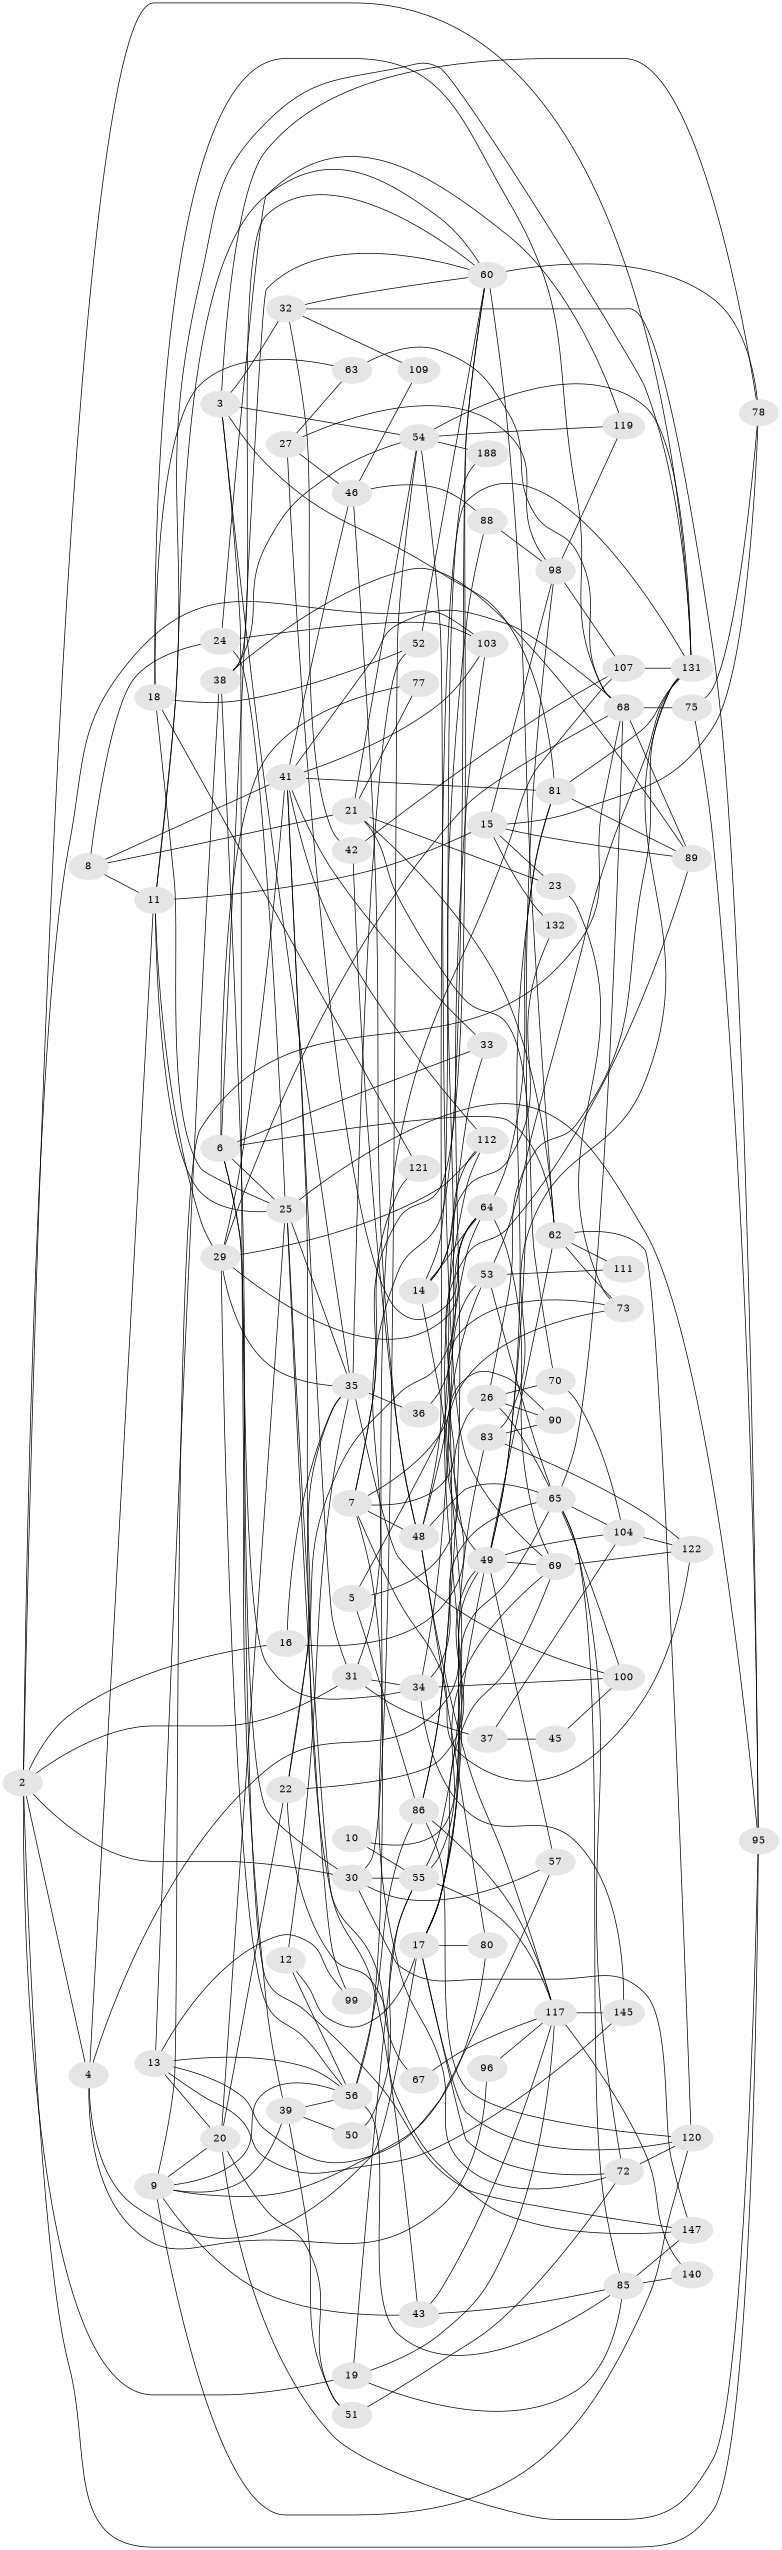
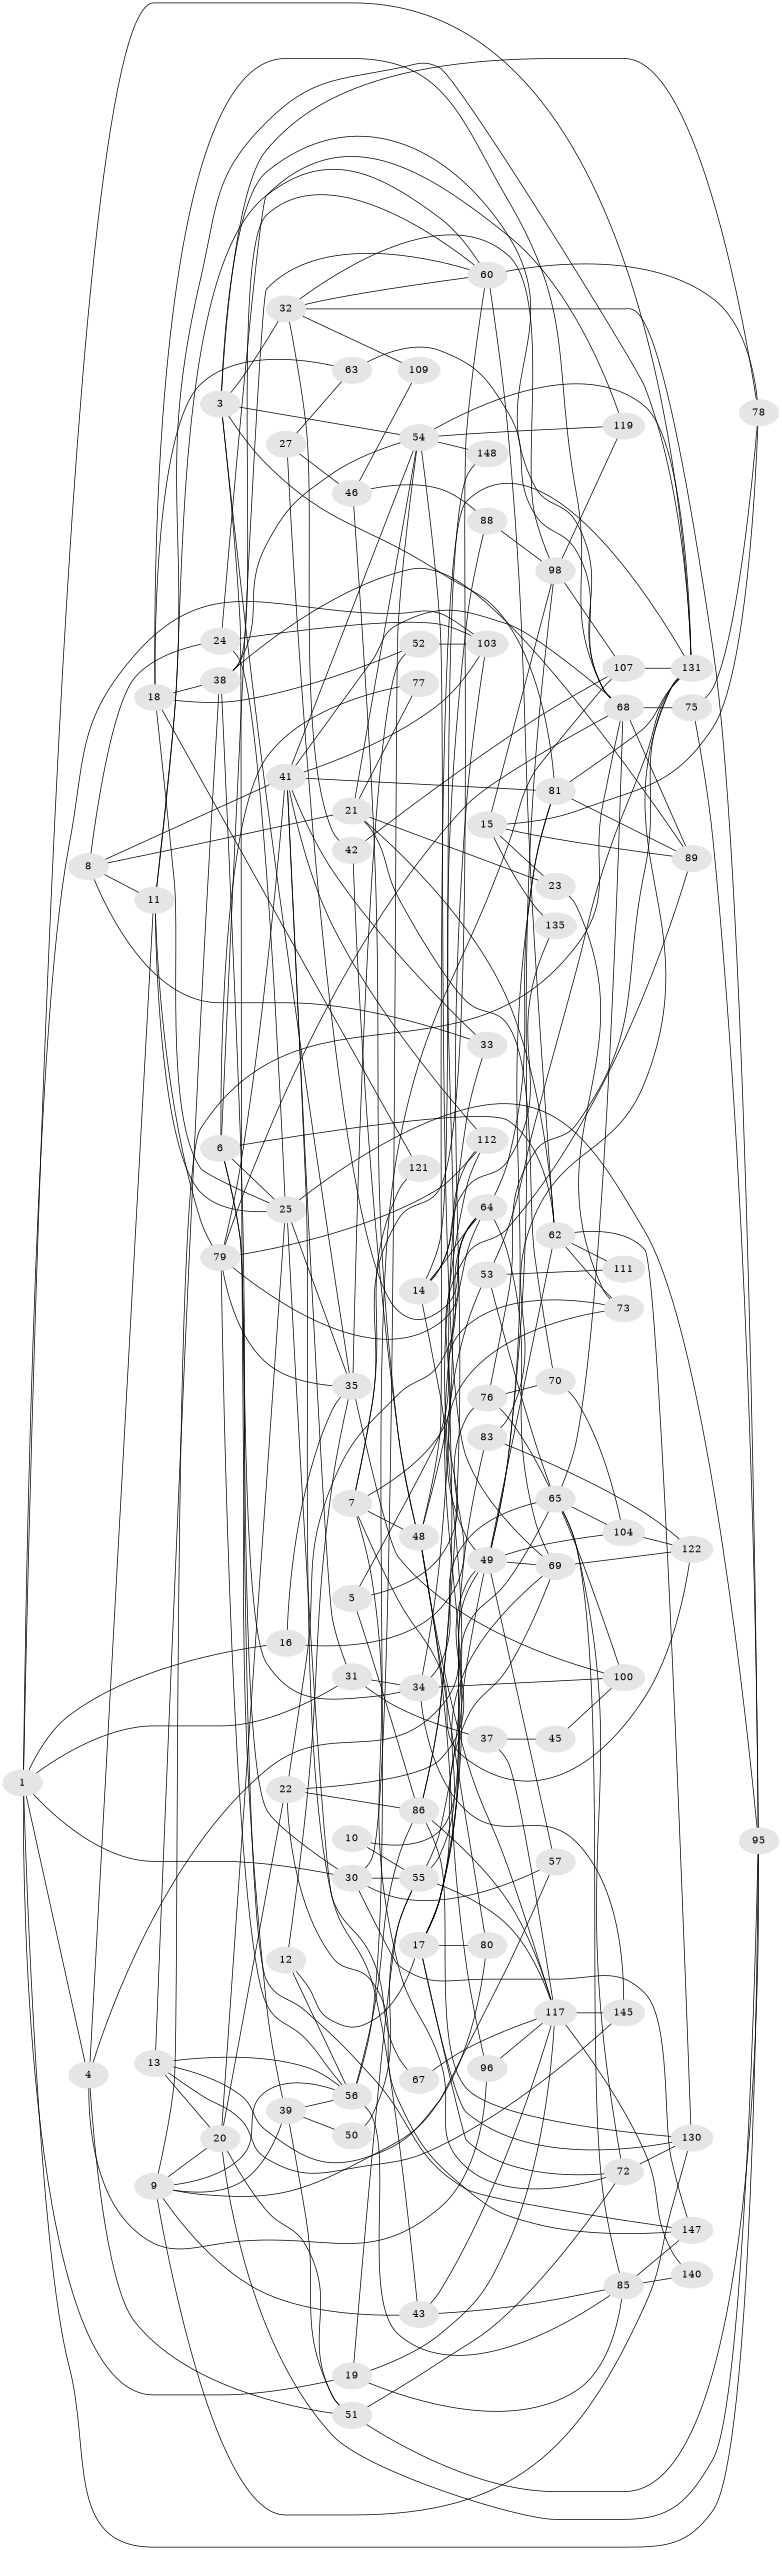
edge "3" -- "68": added
edge "27" -- "98": now "32" -- "98"
node "188": label "188" -> "148"
edge "60" -- "52": now "103" -- "52"
edge "46" -- "41": now "54" -- "41"
edge "38" -- "18": added
edge "15" -- "11": removed
node "132": label "132" -> "135"
edge "33" -- "6": now "33" -- "8"
edge "60" -- "31": removed
node "29": label "29" -> "79"
node "26": label "26" -> "76"
node "36": removed
node "90": removed
edge "65" -- "48": now "96" -- "48"
edge "35" -- "22": now "86" -- "22"
edge "104" -- "37": now "117" -- "37"
node "2": label "2" -> "1"
node "99": removed
node "120": label "120" -> "130"
edge "17" -- "4": now "51" -- "4"
edge "95" -- "51": added
